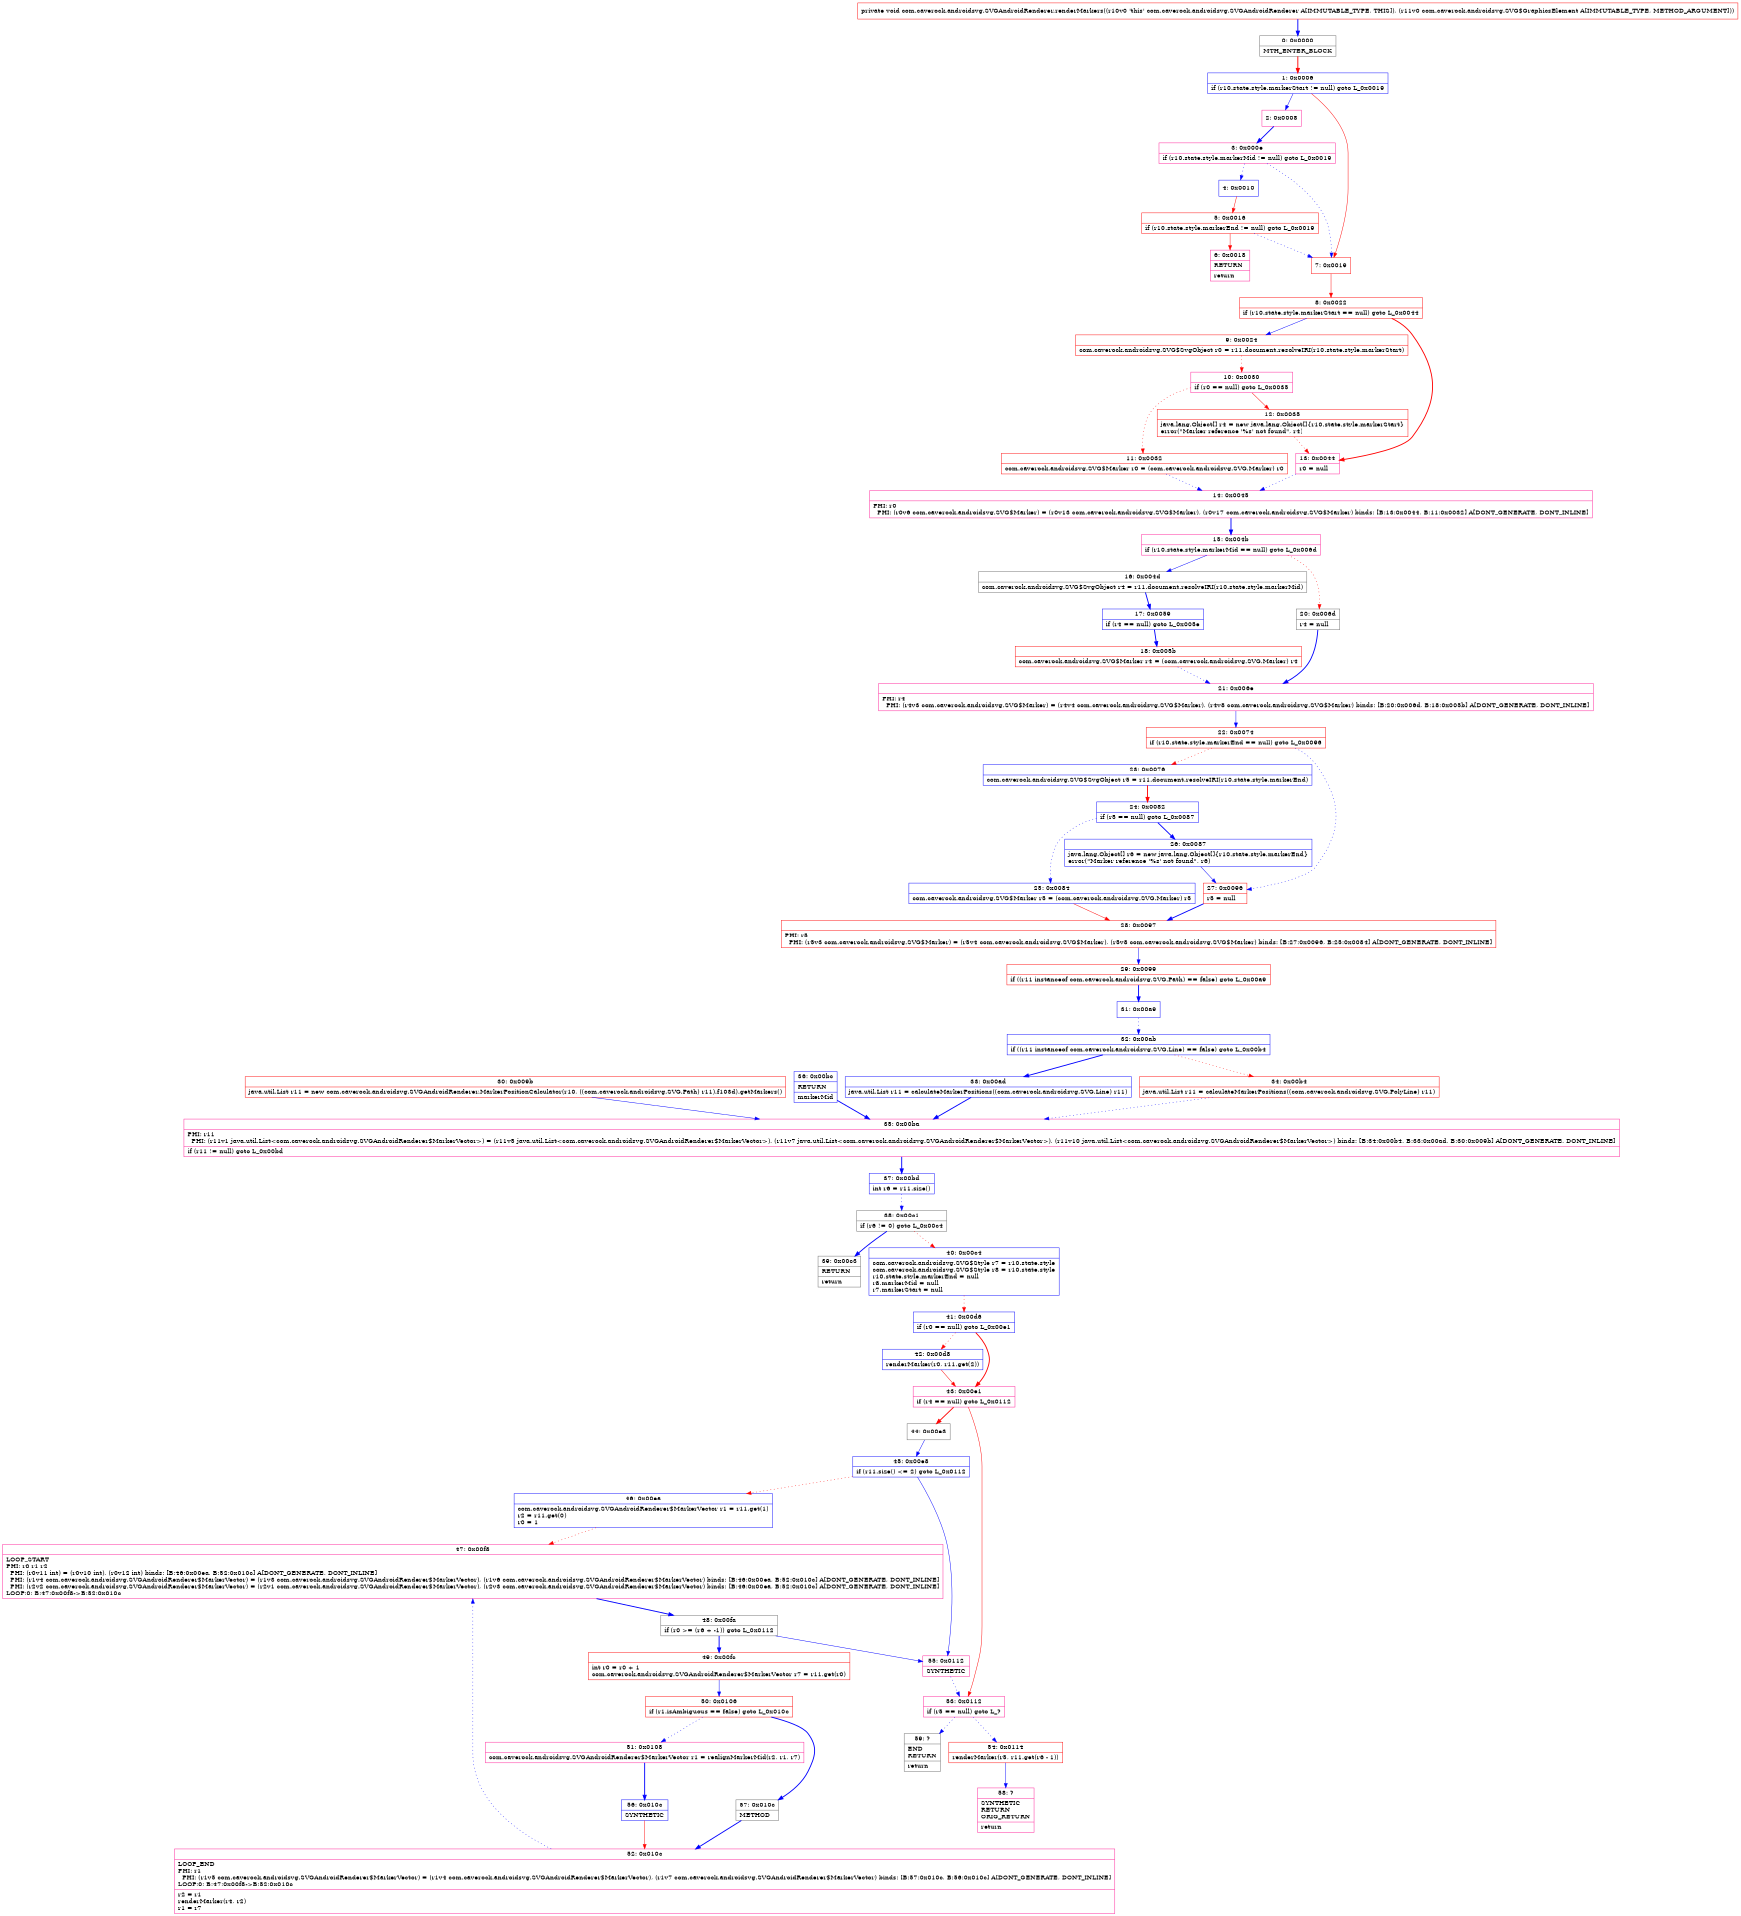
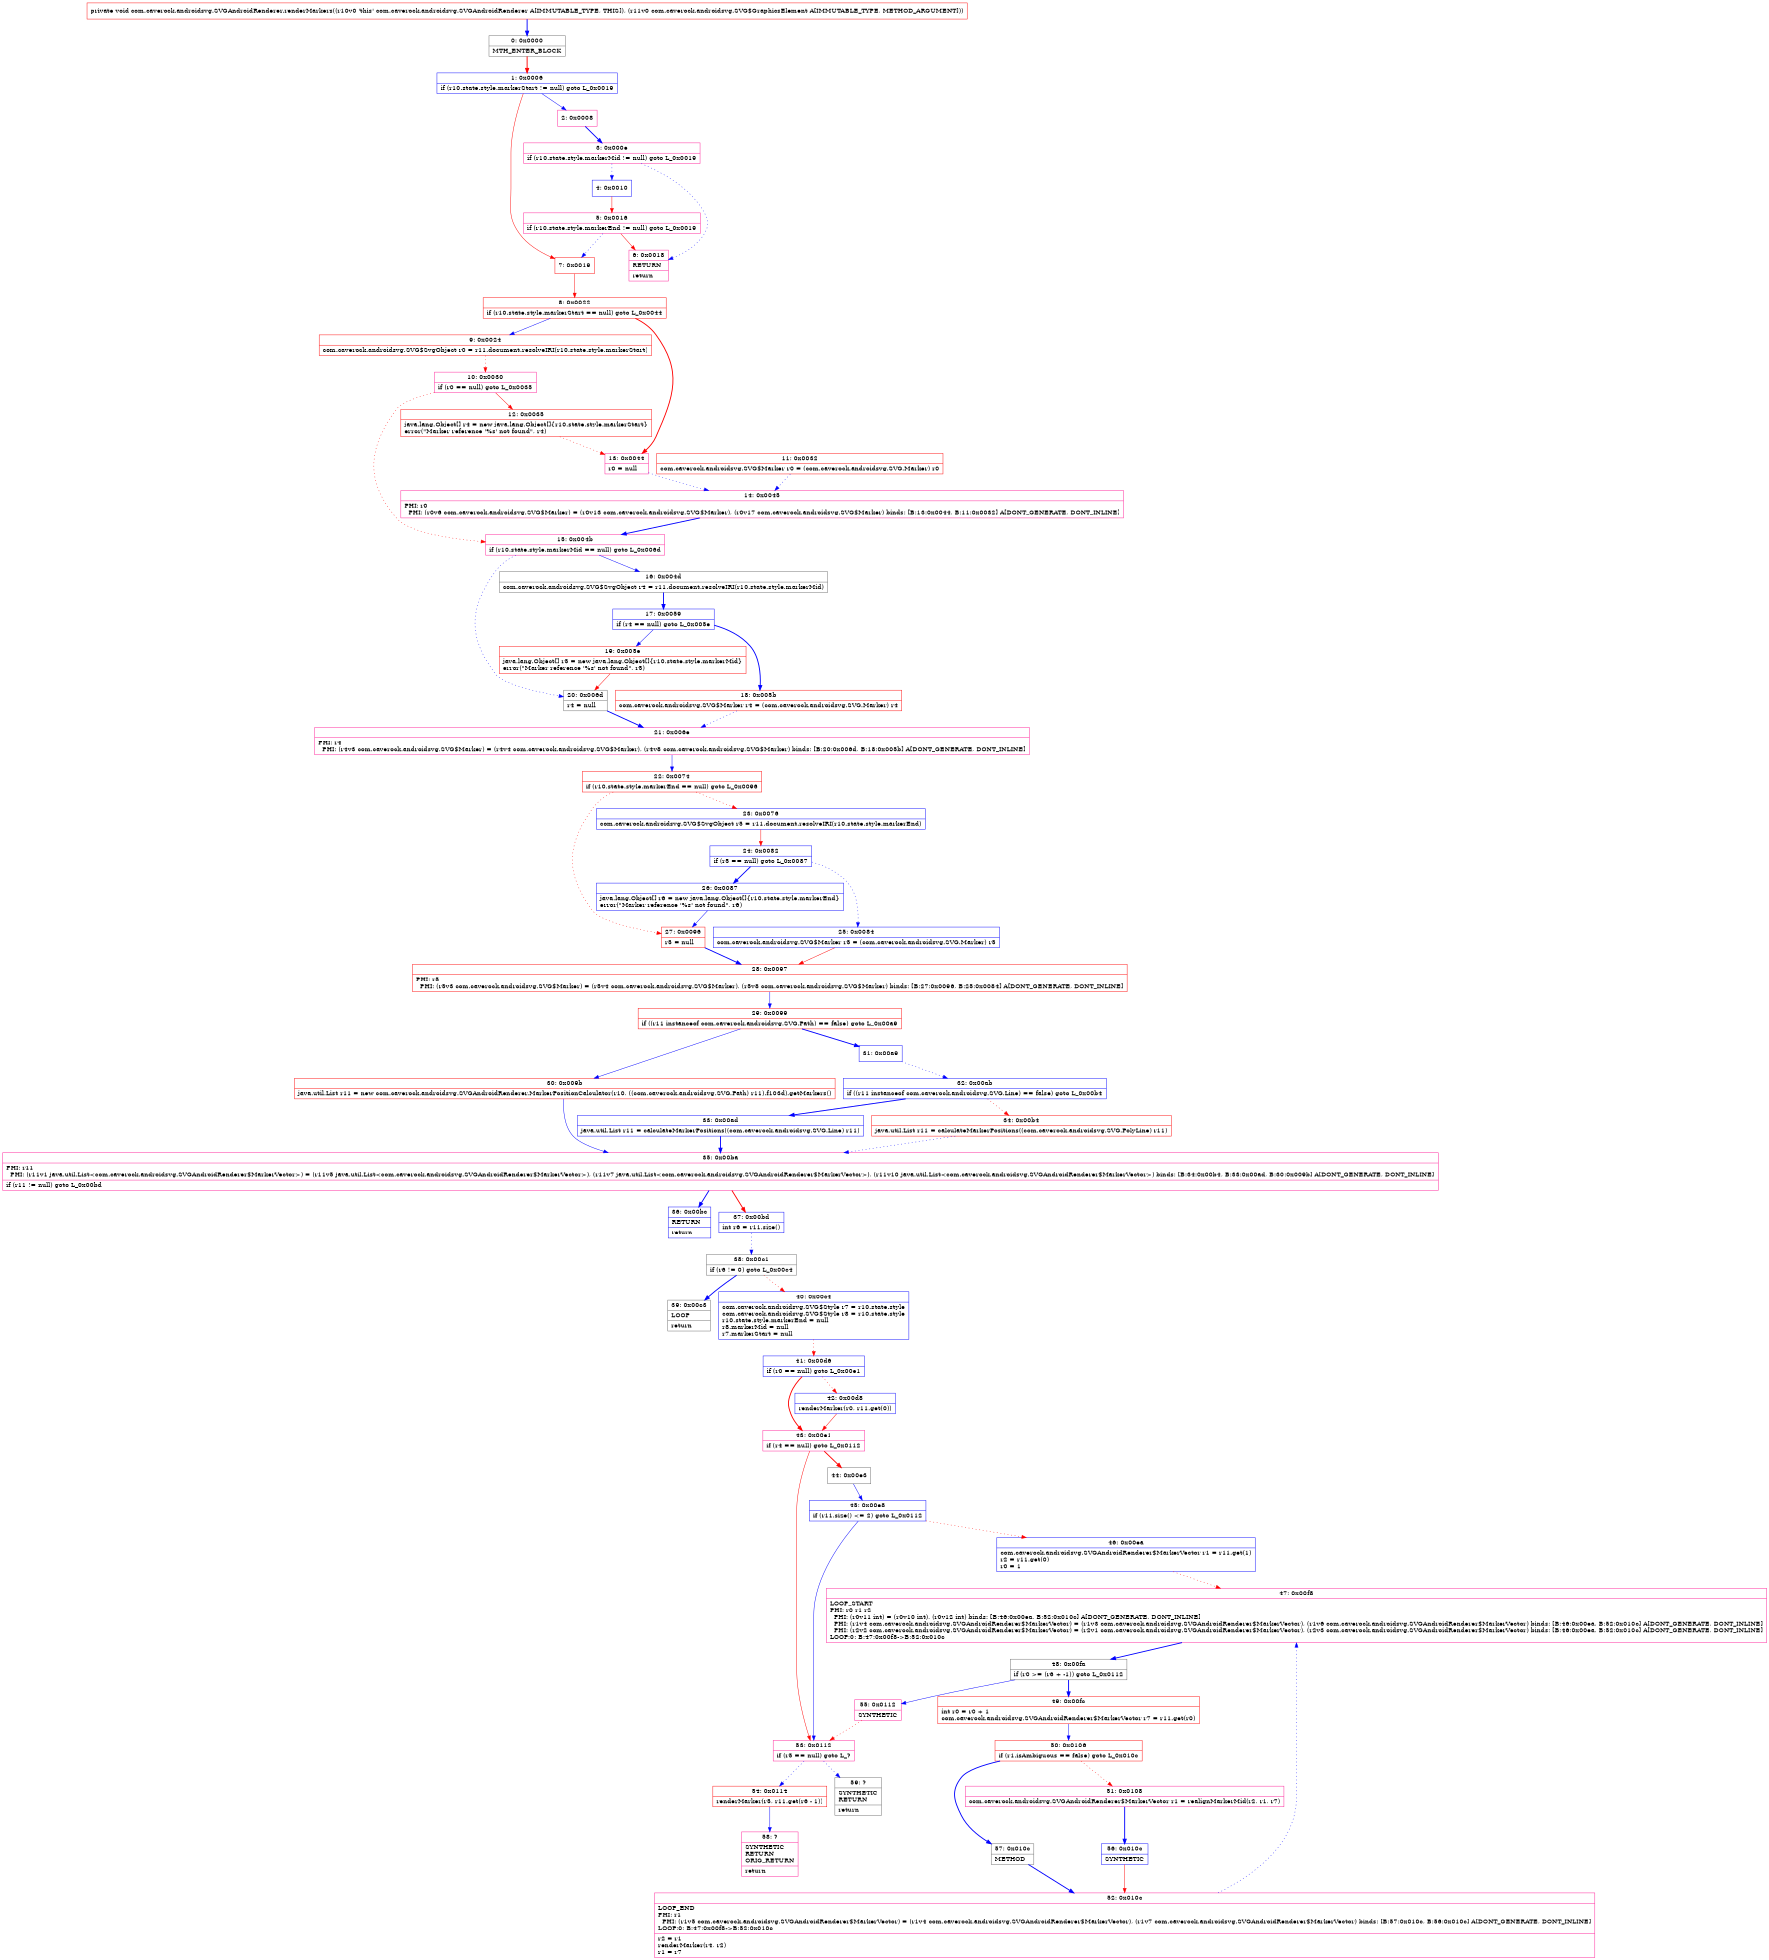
edge "3: 0x000e" -> "7: 0x0019": now "3: 0x000e" -> "6: 0x0018"
node "5: 0x0016": color red -> deeppink
edge "10: 0x0030" -> "11: 0x0032": now "10: 0x0030" -> "15: 0x004b"
edge "15: 0x004b" -> "20: 0x006d": color red -> blue
node "19: 0x005e": added
edge "23: 0x0076" -> "24: 0x0082": style bold -> solid
edge "22: 0x0074" -> "27: 0x0096": color blue -> red
edge "29: 0x0099" -> "30: 0x009b": added
node "36: 0x00bc": text "markerMid" -> "return"
edge "36: 0x00bc" -> "35: 0x00ba": reversed
edge "35: 0x00ba" -> "37: 0x00bd": color blue -> red
node "39: 0x00c3": text "RETURN" -> "LOOP"
node "42: 0x00d8": text "renderMarker(r0, r11.get(2))" -> "renderMarker(r0, r11.get(0))"
edge "45: 0x00e8" -> "55: 0x0112": now "45: 0x00e8" -> "53: 0x0112"
edge "55: 0x0112" -> "53: 0x0112": color blue -> red
edge "50: 0x0106" -> "51: 0x0108": color blue -> red
node "59: ?": text "END" -> "SYNTHETIC"
